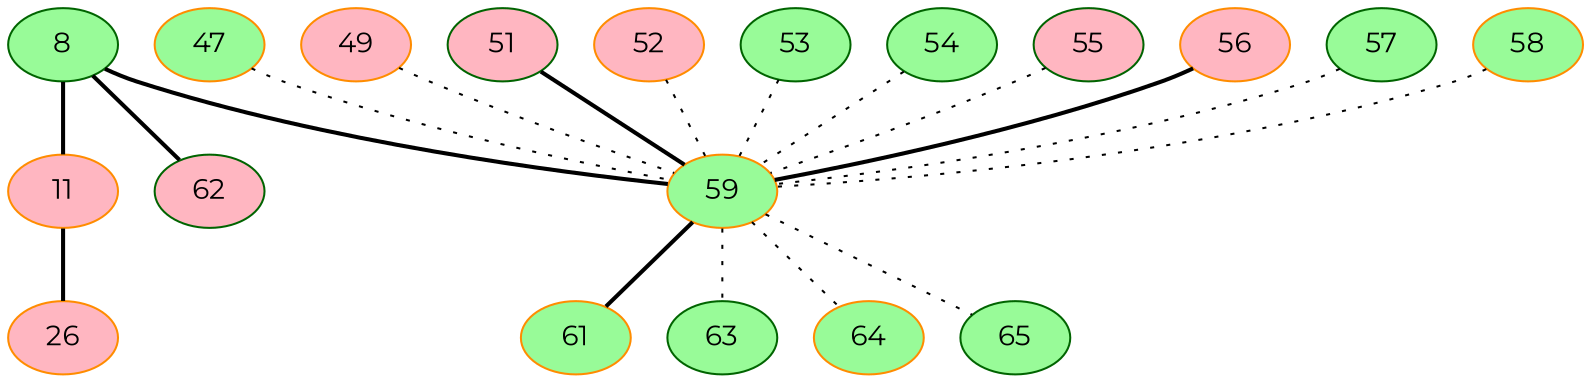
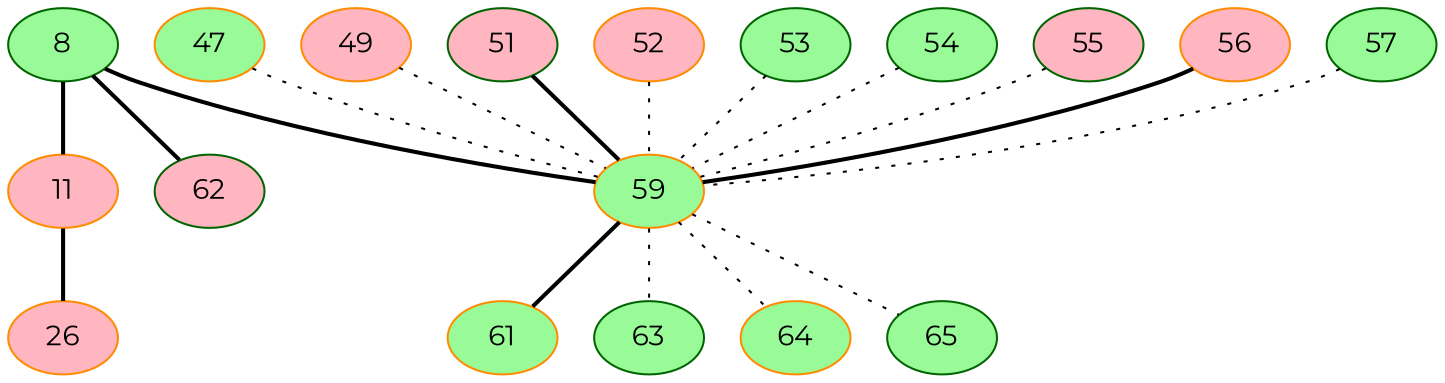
node "58": removed
